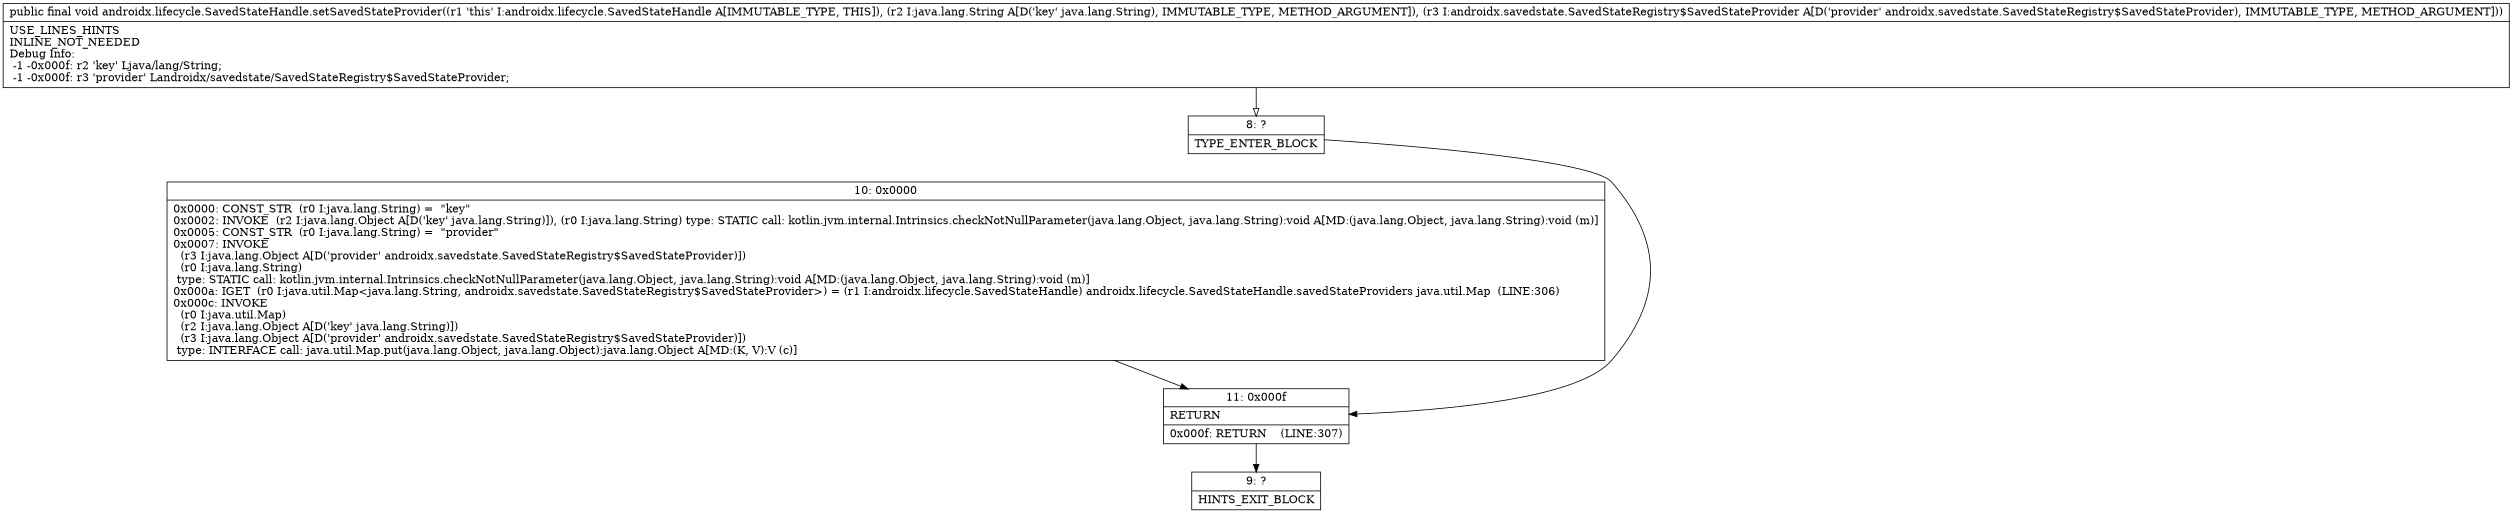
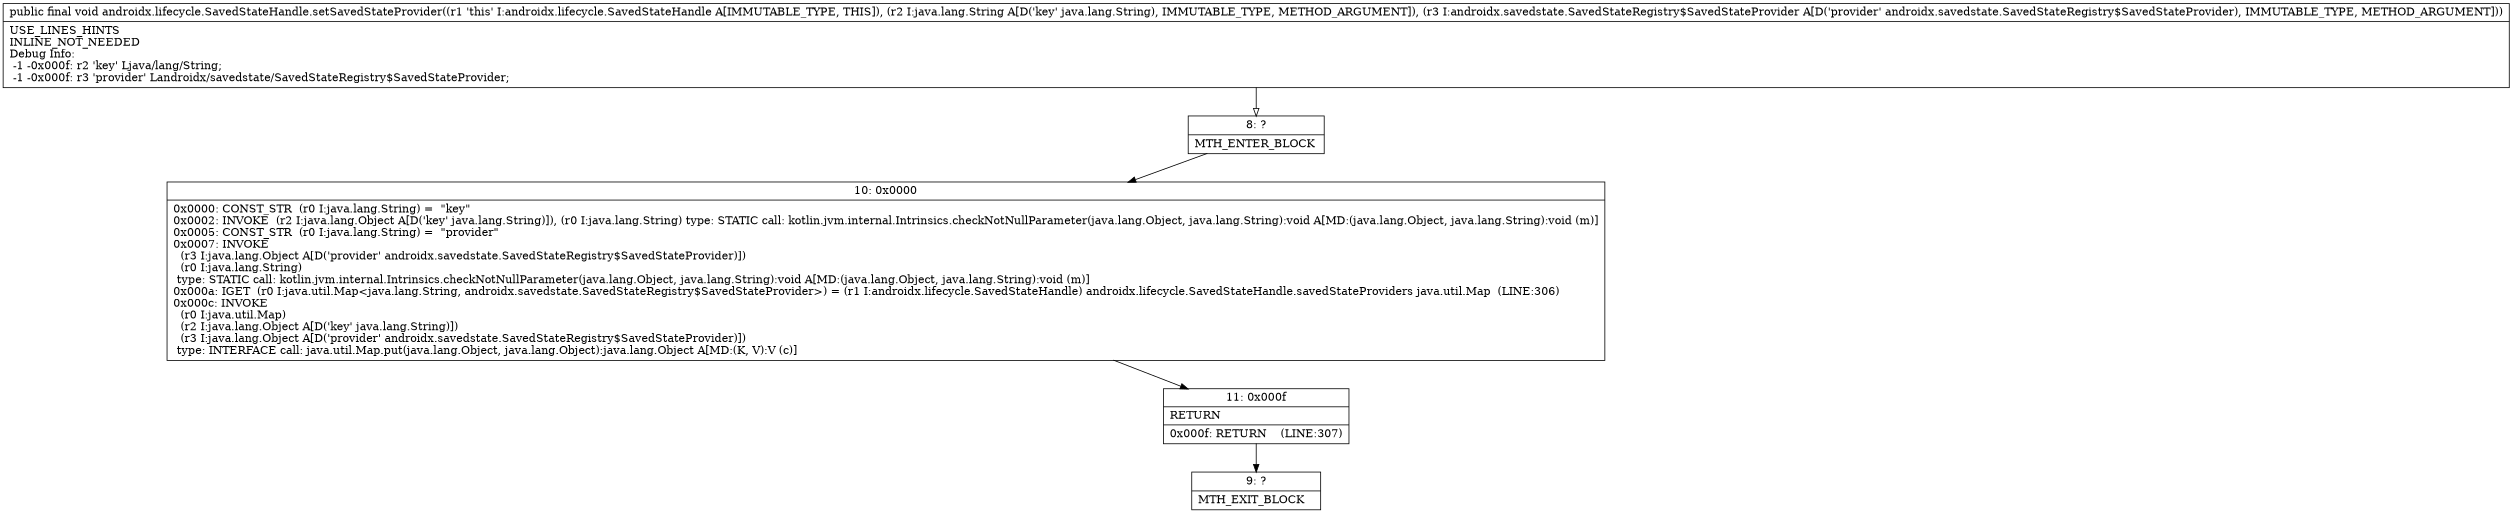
node "8: ?": text "TYPE_ENTER_BLOCK" -> "MTH_ENTER_BLOCK"
edge "8: ?" -> "11: 0x000f": now "8: ?" -> "10: 0x0000"
node "9: ?": text "HINTS_EXIT_BLOCK" -> "MTH_EXIT_BLOCK"
